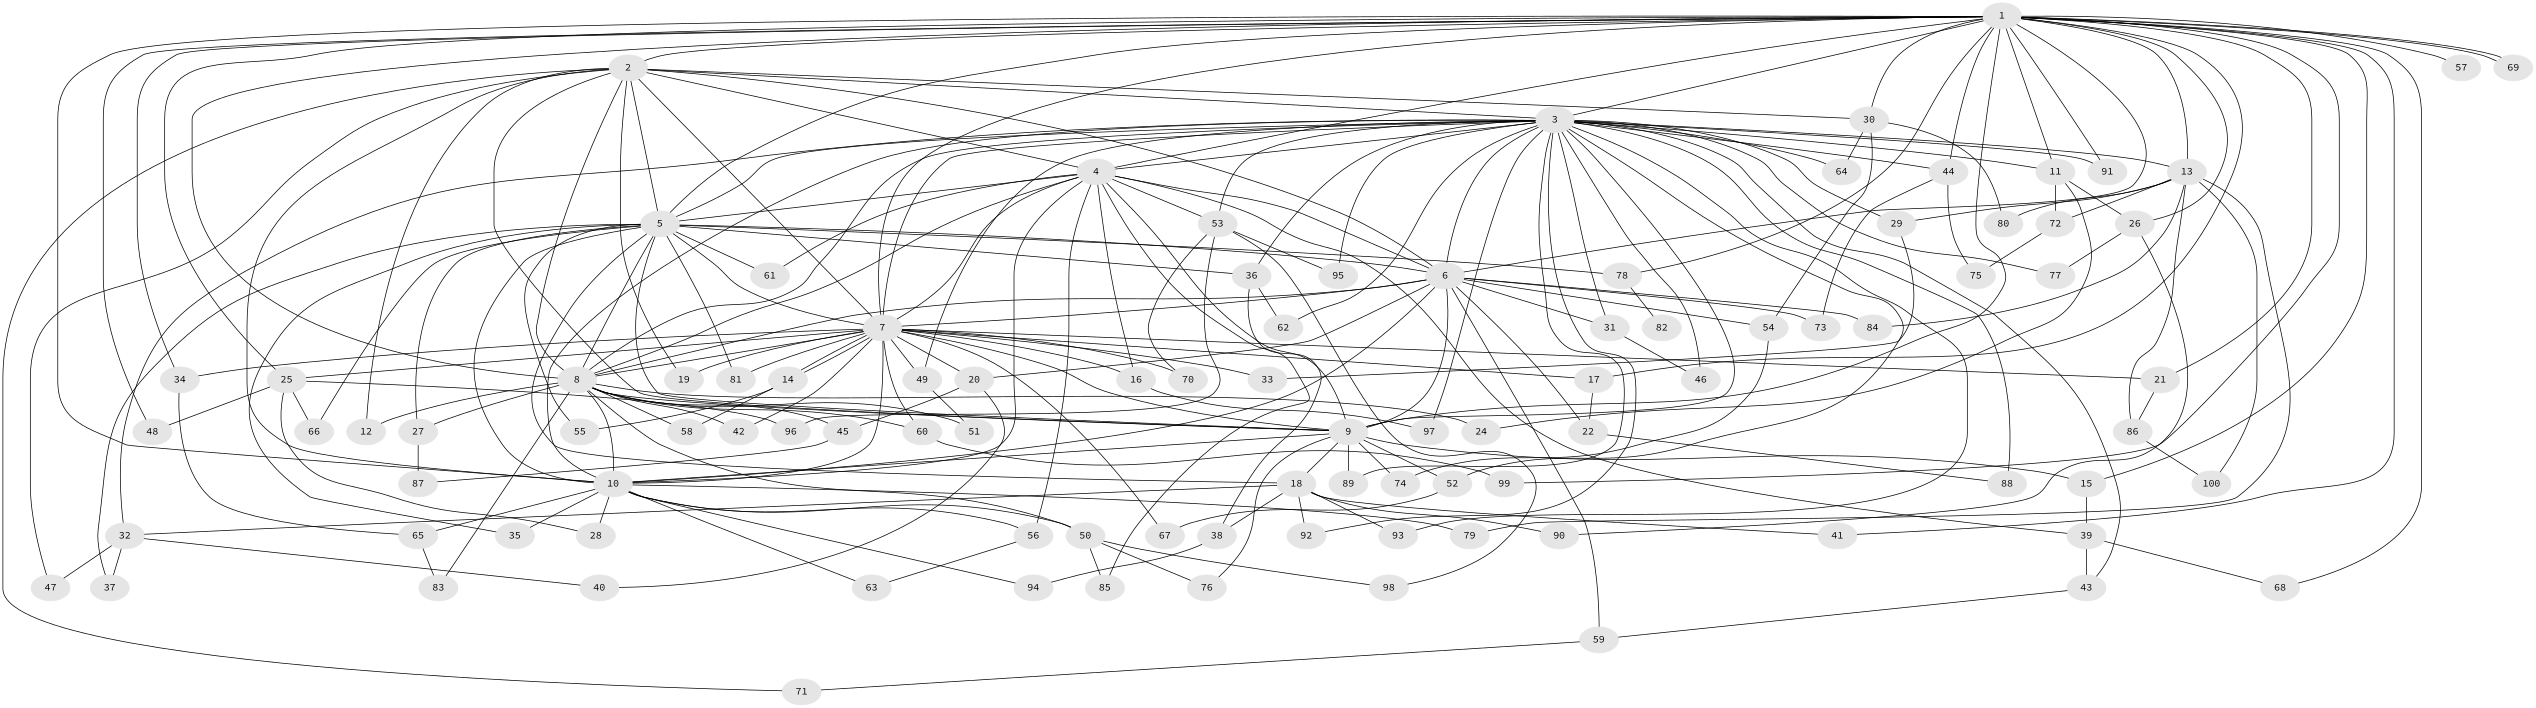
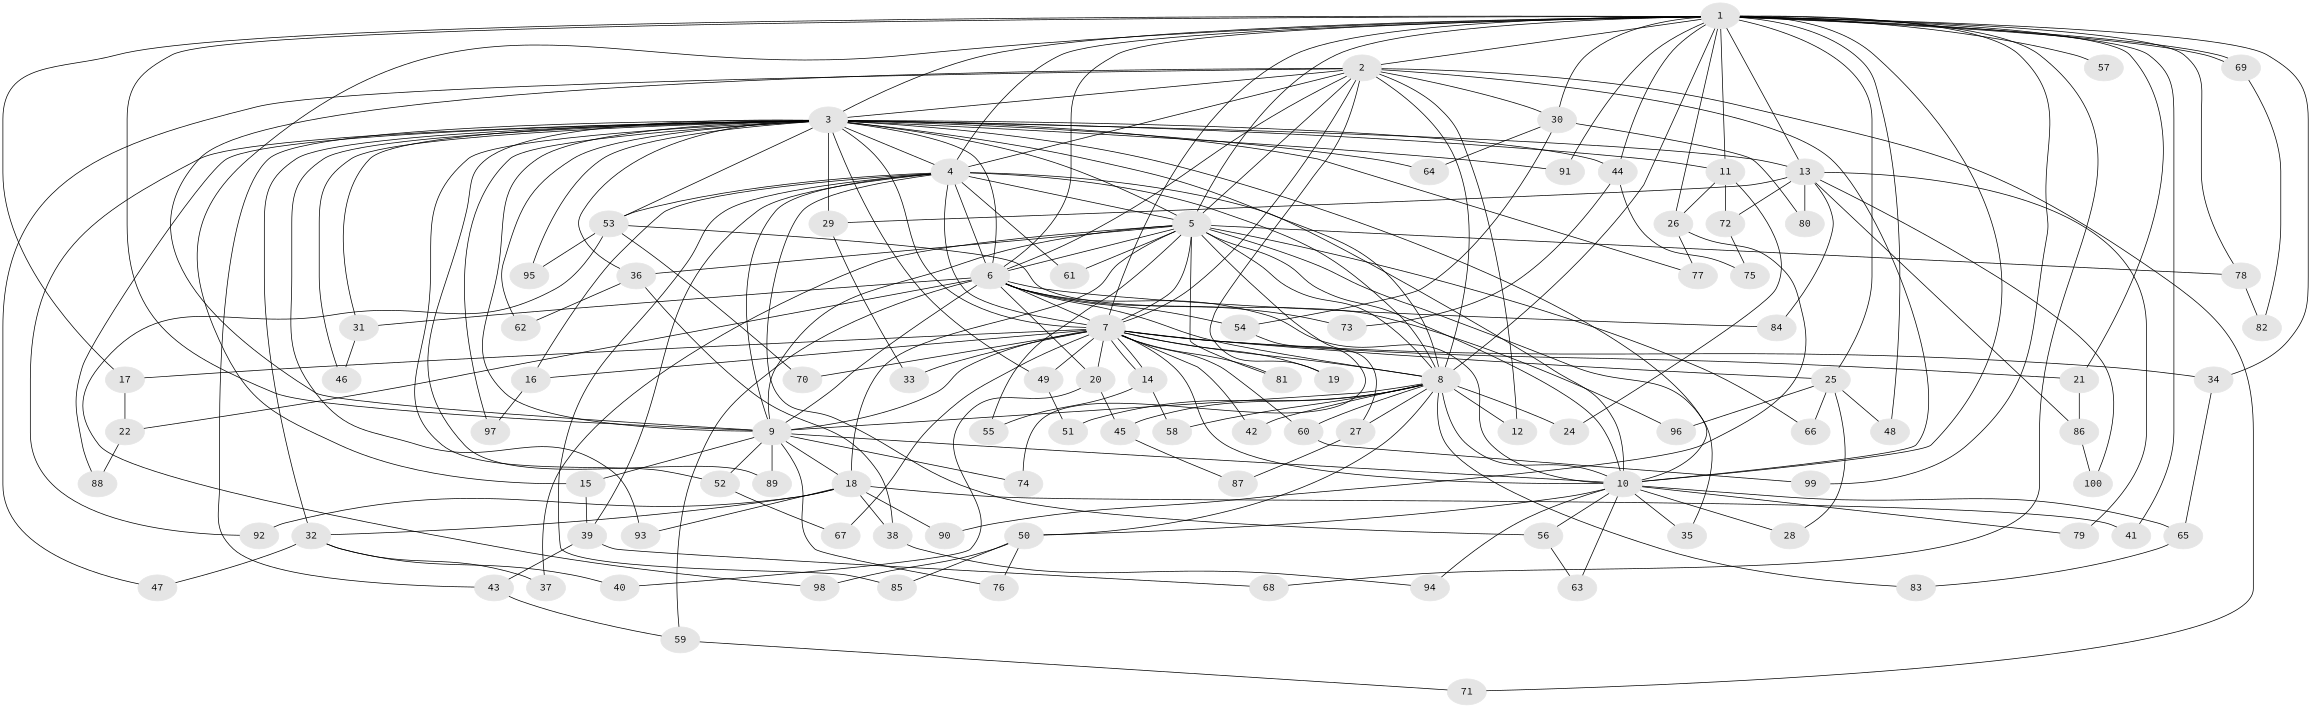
edge "69" -- "82": added
